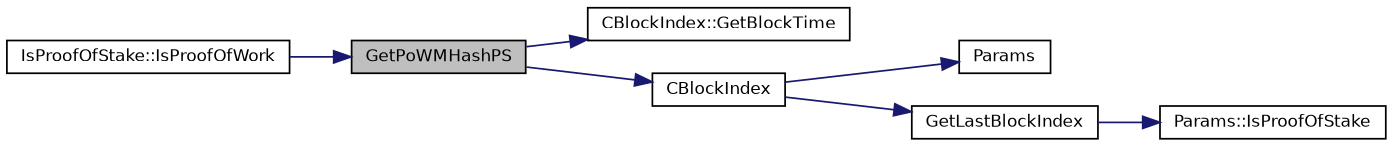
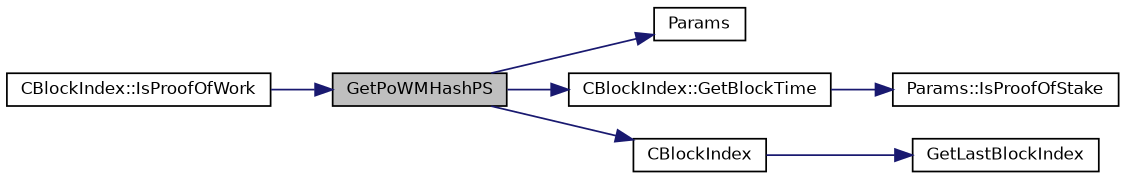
node "IsProofOfStake::IsProofOfWork": label "IsProofOfStake::IsProofOfWork" -> "CBlockIndex::IsProofOfWork"
edge "CBlockIndex" -> "Params": now "GetPoWMHashPS" -> "Params"
edge "GetLastBlockIndex" -> "Params::IsProofOfStake": now "CBlockIndex::GetBlockTime" -> "Params::IsProofOfStake"
